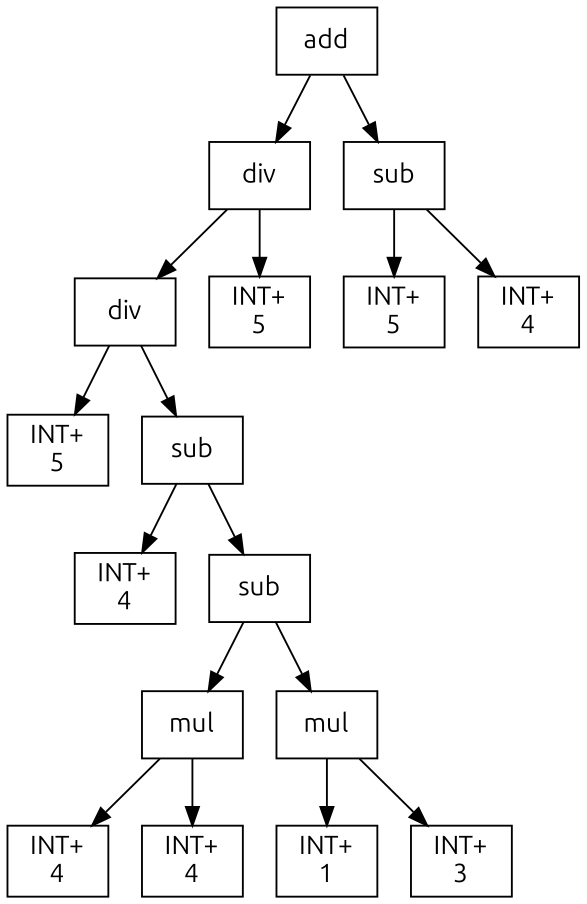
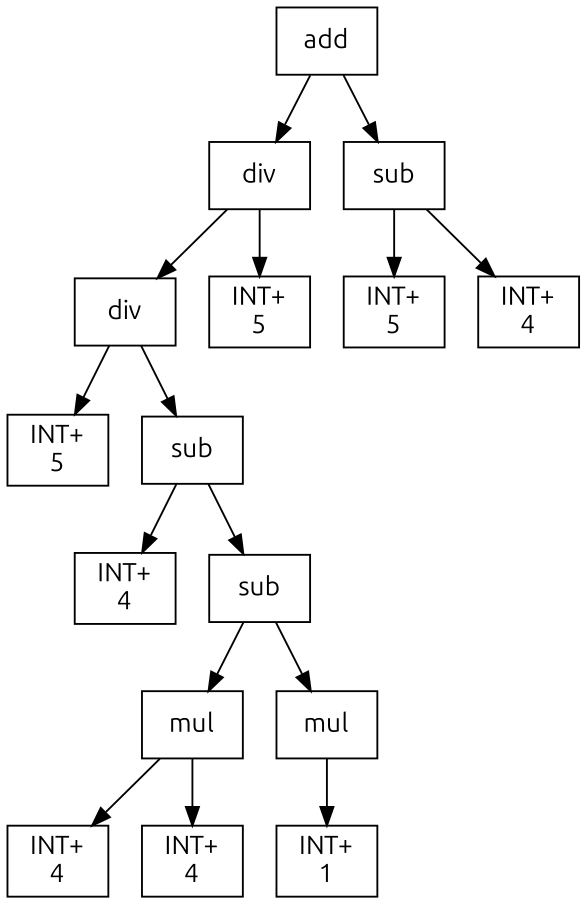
node "INT+ 3": removed
